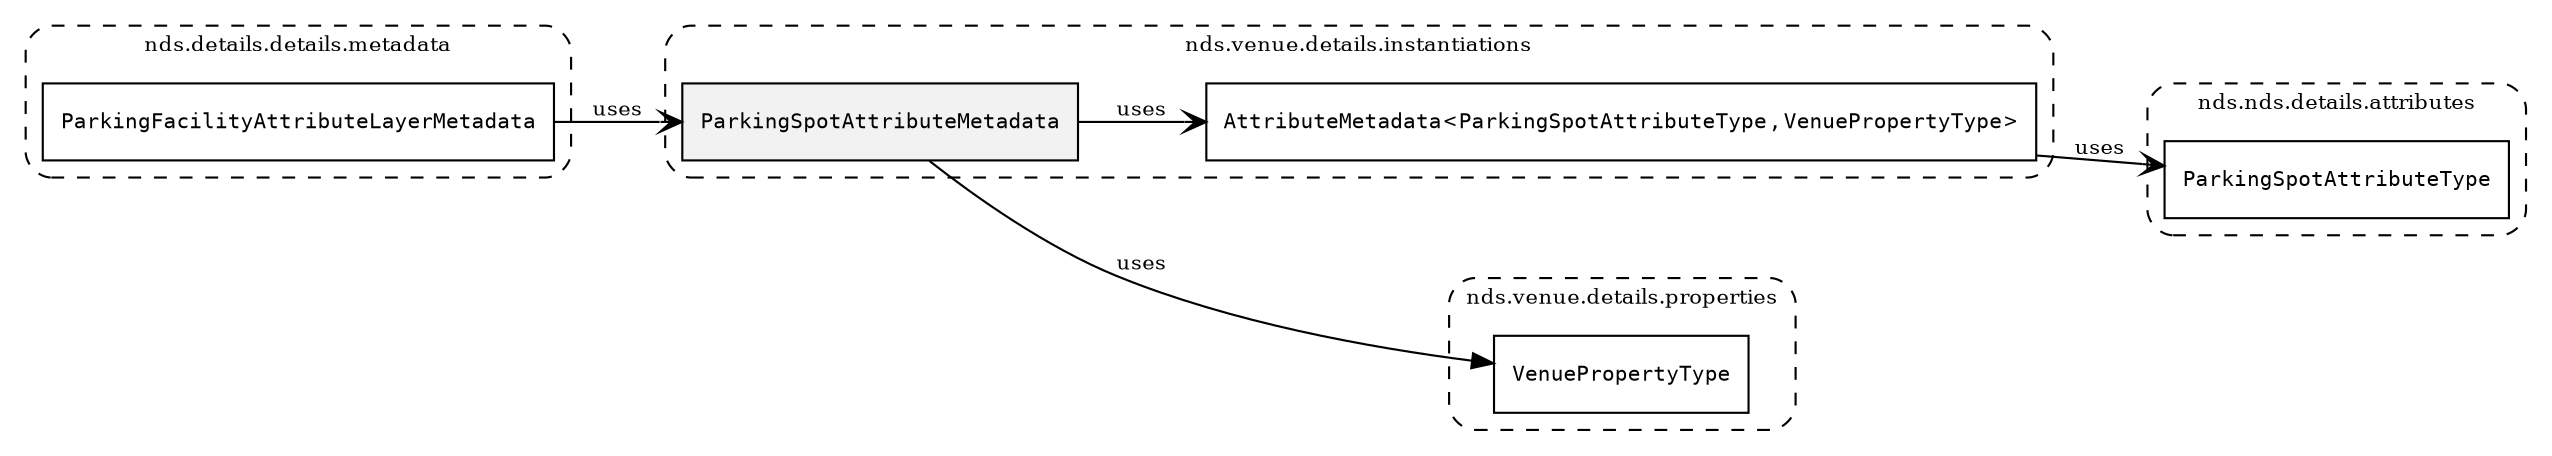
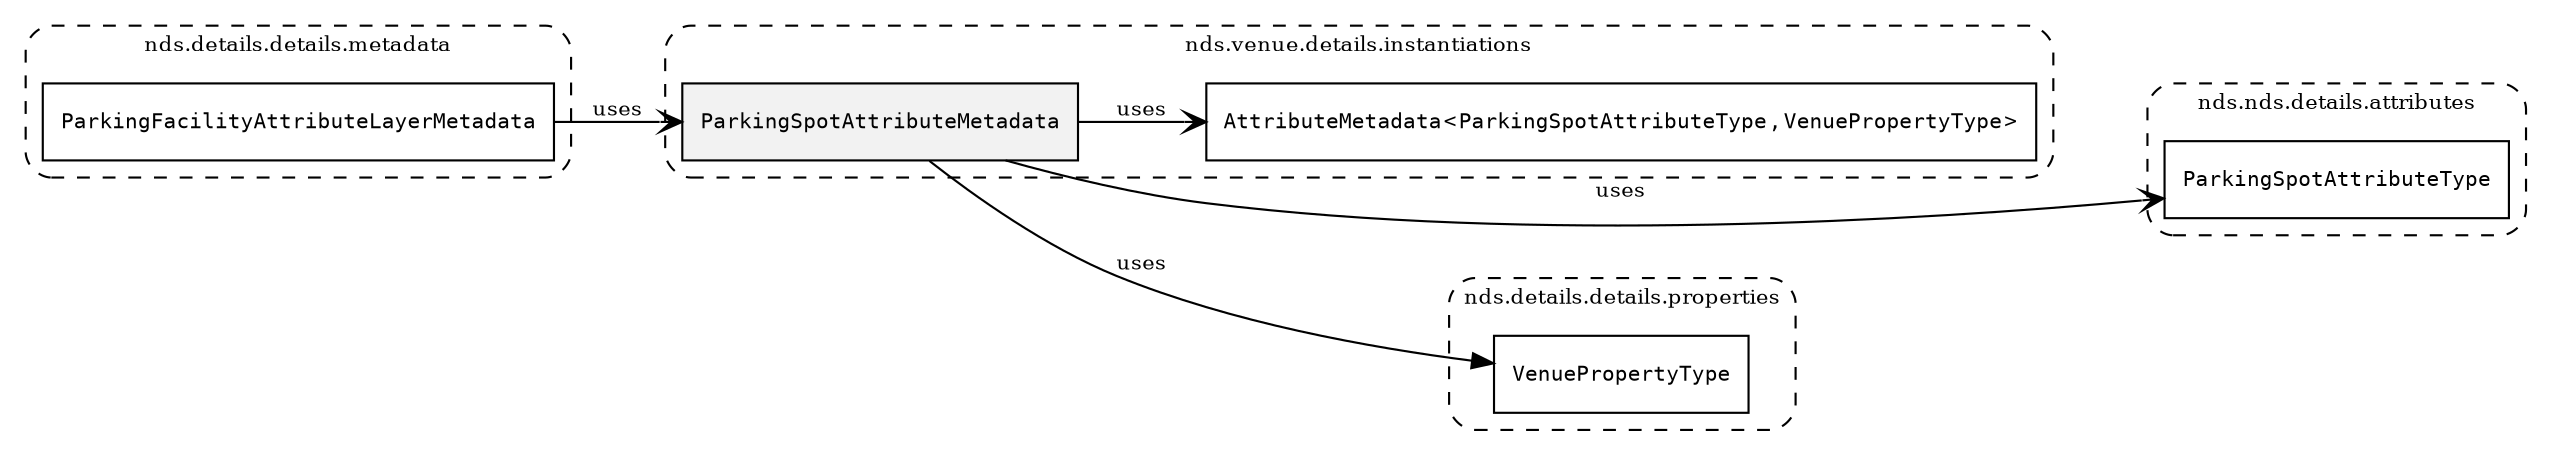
edge "AttributeMetadata" -> "ParkingSpotAttributeType": now "ParkingSpotAttributeMetadata" -> "ParkingSpotAttributeType"
cluster "nds.venue.details.properties": label "nds.venue.details.properties" -> "nds.details.details.properties"
